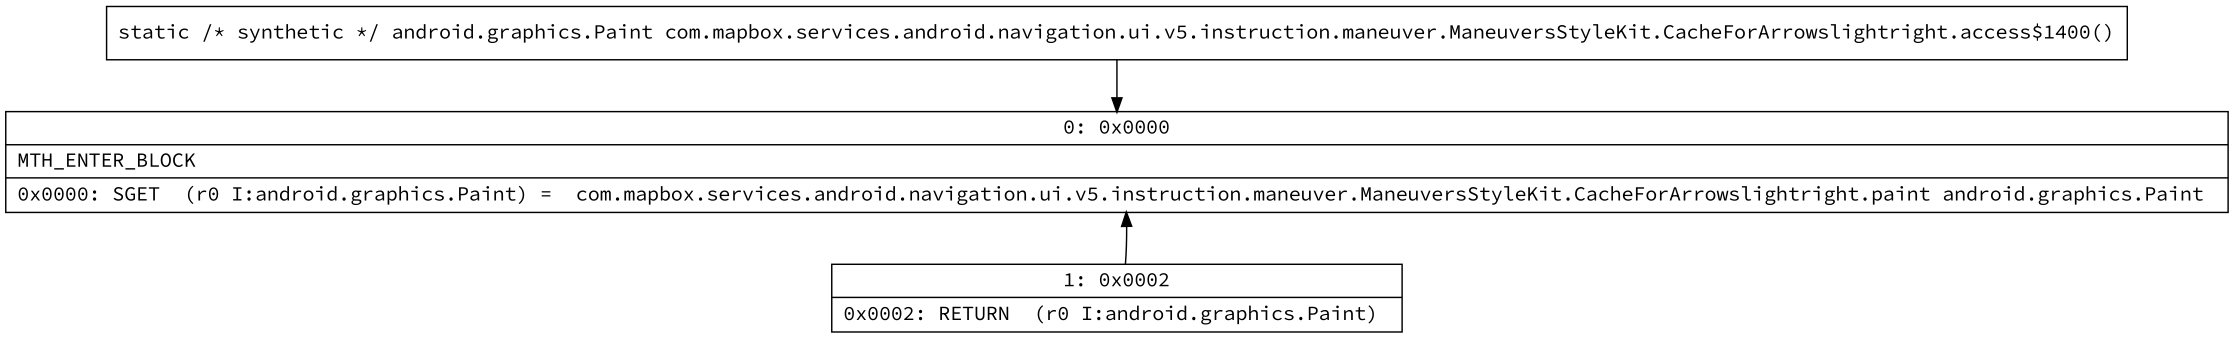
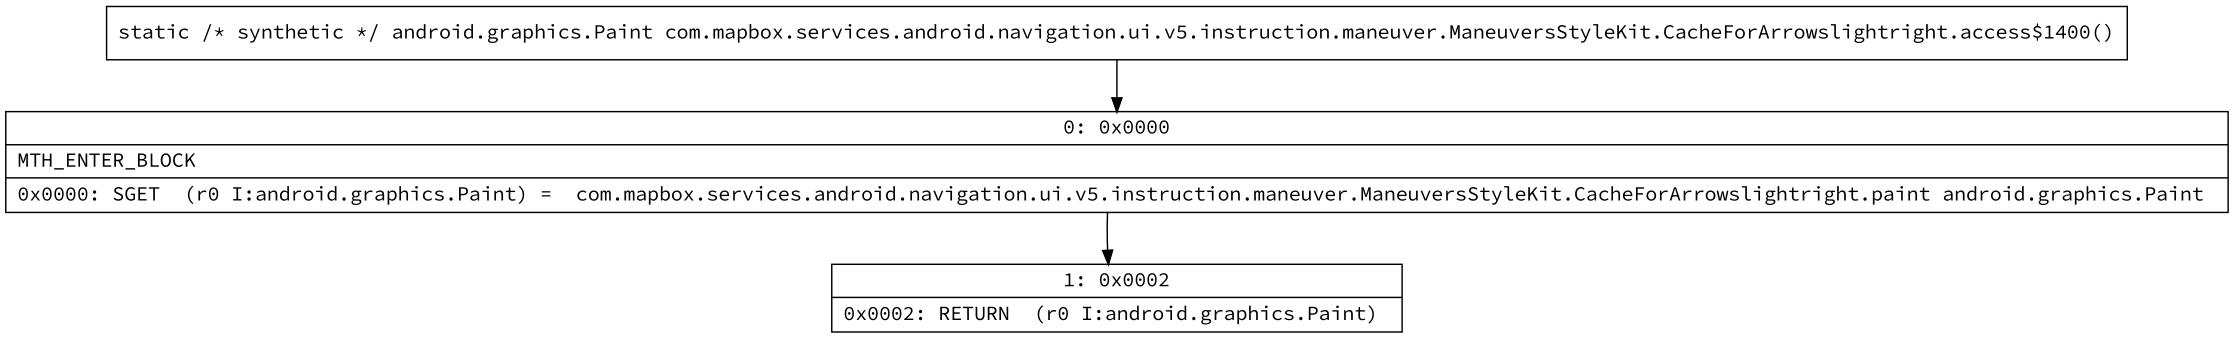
edge "1: 0x0002" -> "0: 0x0000": reversed
